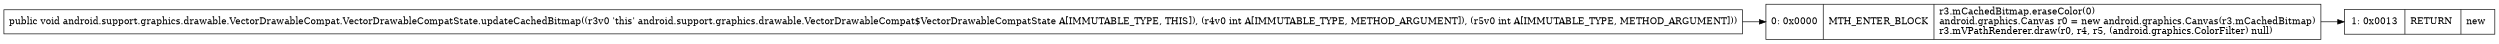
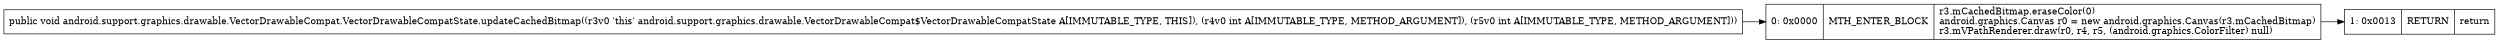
node "1: 0x0013": text "new" -> "return"
